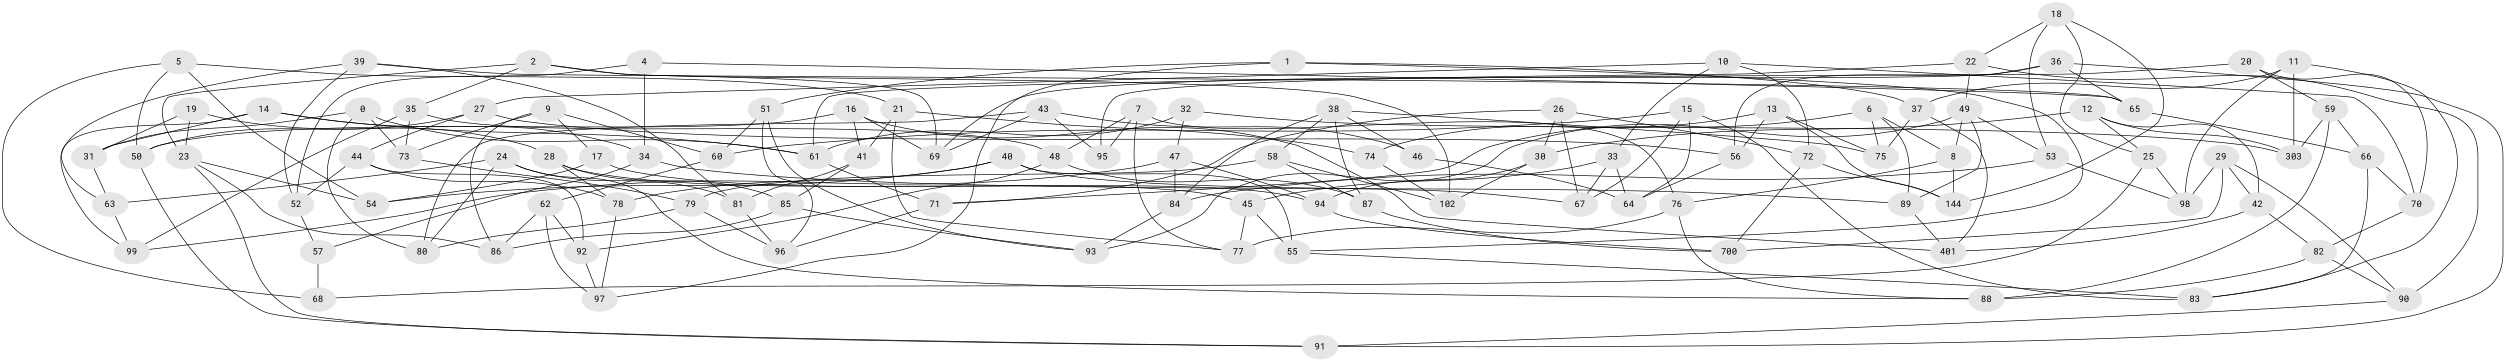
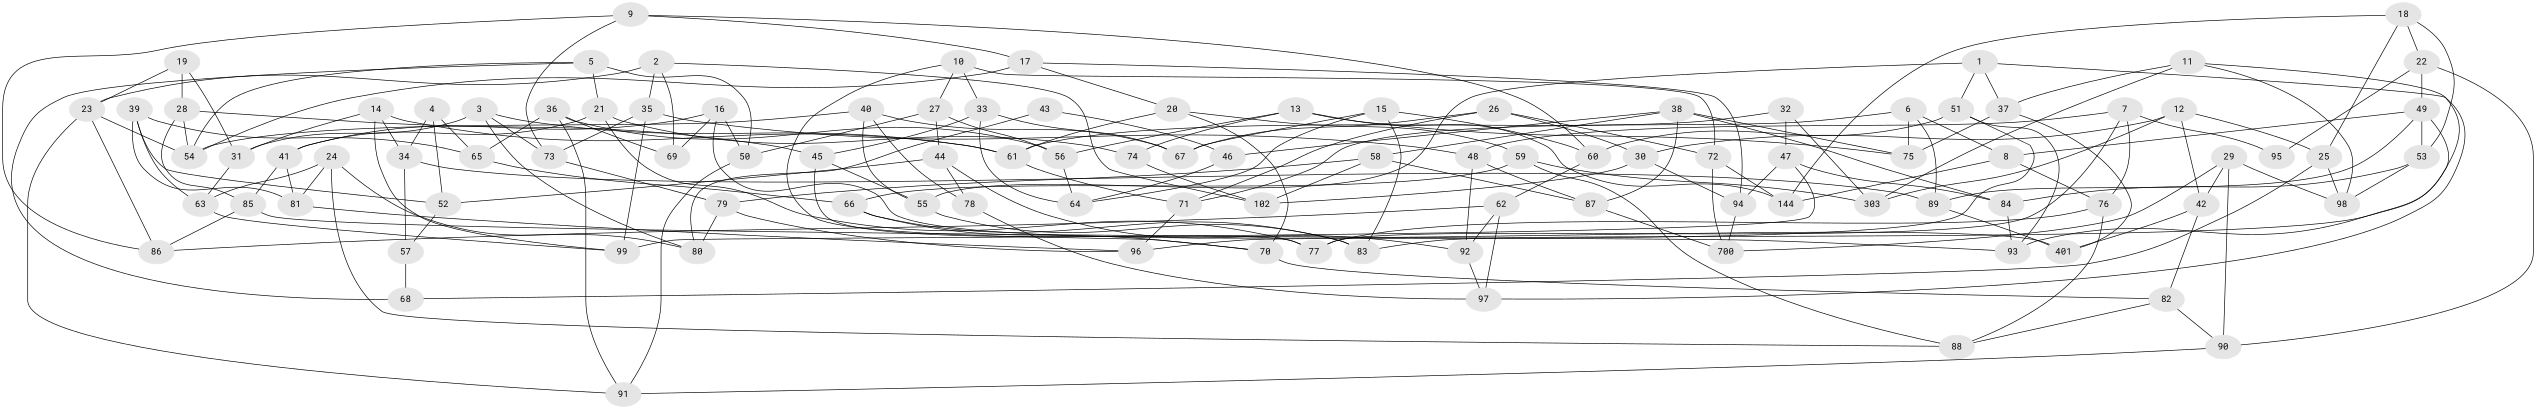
edge "17" -- "20": added
node "0": label "0" -> "3"
edge "43" -- "69": removed
edge "43" -- "95": removed
edge "28" -- "78": now "28" -- "54"
